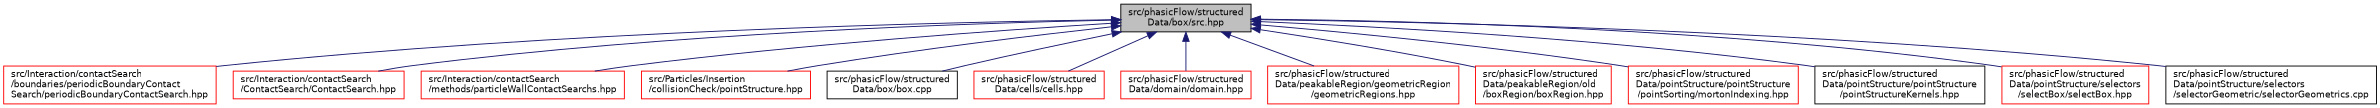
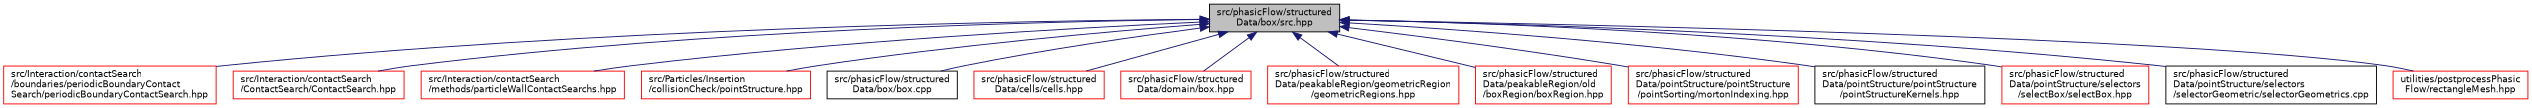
node "src/phasicFlow/structured Data/domain/domain.hpp": label "src/phasicFlow/structured Data/domain/domain.hpp" -> "src/phasicFlow/structured Data/domain/box.hpp"
node "utilities/postprocessPhasic Flow/rectangleMesh.hpp": added
